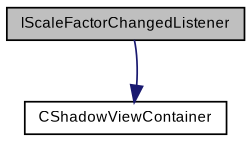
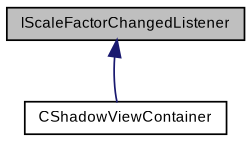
edge "IScaleFactorChangedListener" -> "CShadowViewContainer": reversed
